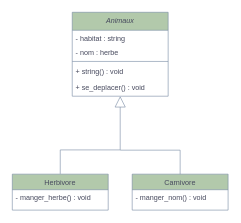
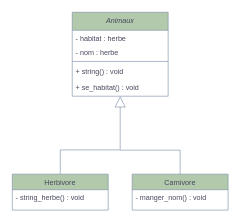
node "- habitat : string": label "- habitat : string" -> "- habitat : herbe"
node "+ se_deplacer() : void": label "+ se_deplacer() : void" -> "+ se_habitat() : void"
node "- manger_herbe() : void": label "- manger_herbe() : void" -> "- string_herbe() : void"
